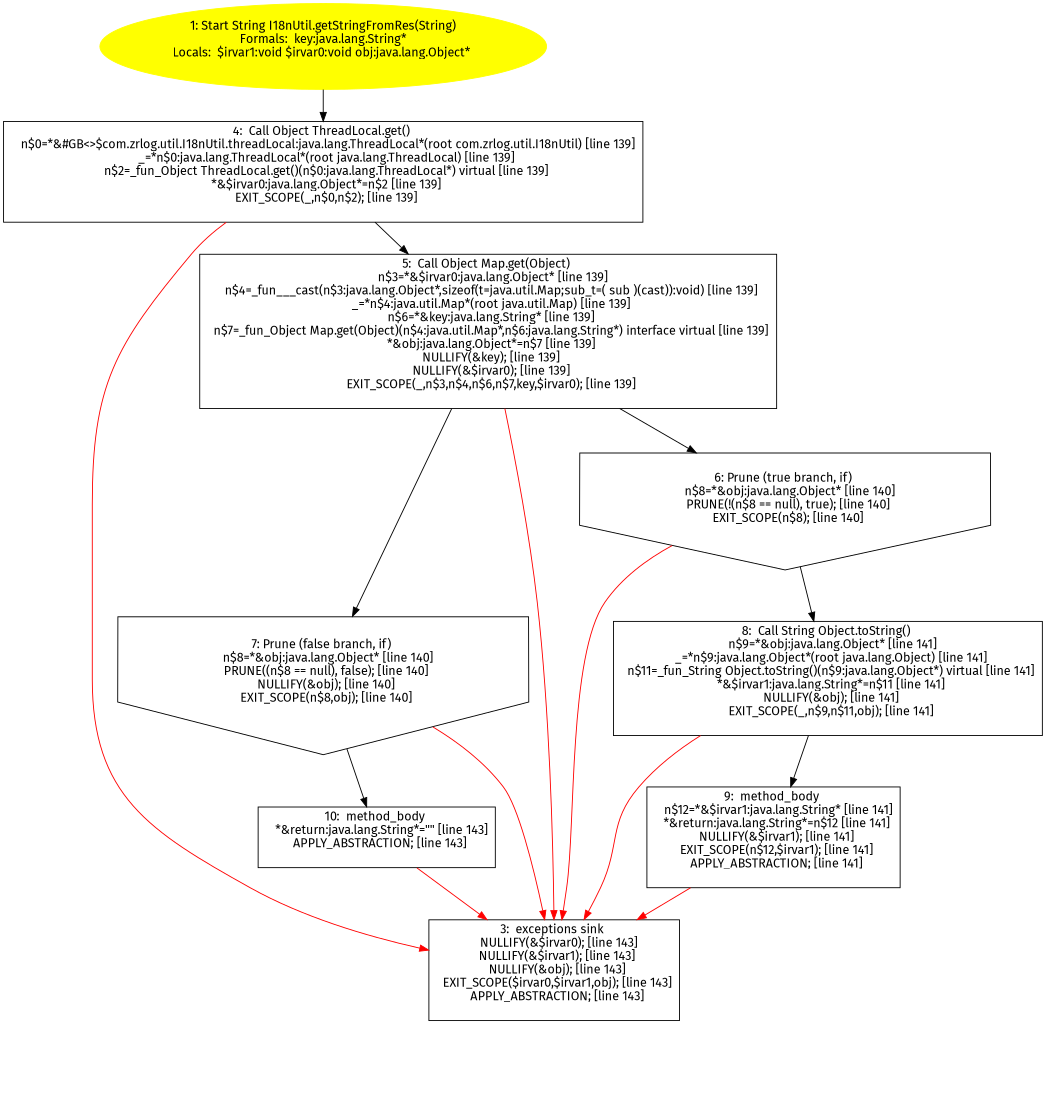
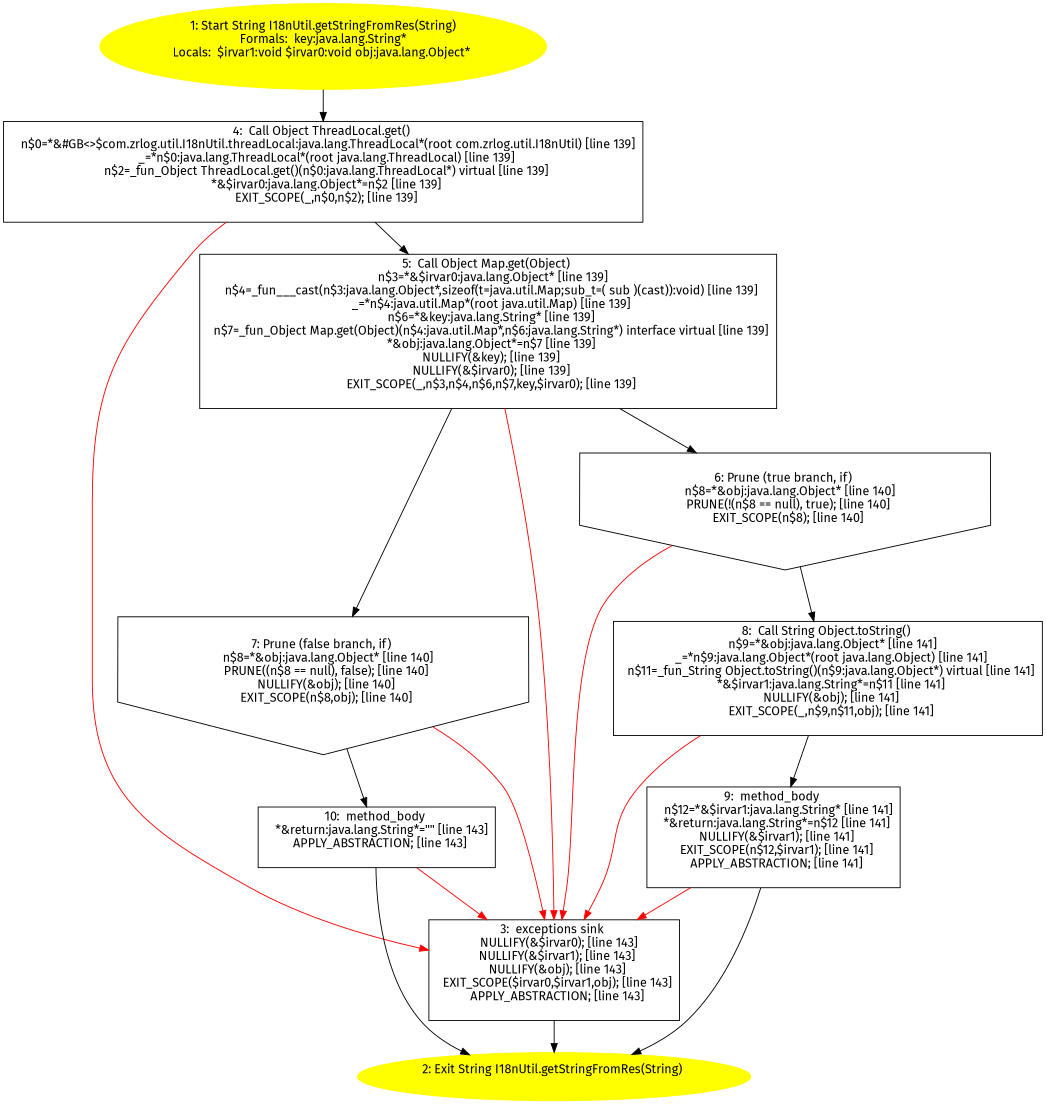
node "2: Exit String I18nUtil.getStringFromRes(String)": added
